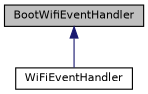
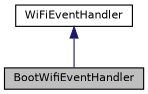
edge "WiFiEventHandler" -> "BootWifiEventHandler": reversed
